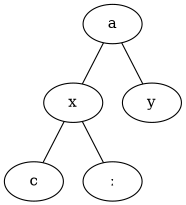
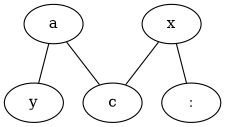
edge "a" -- "x": now "a" -- "c"
